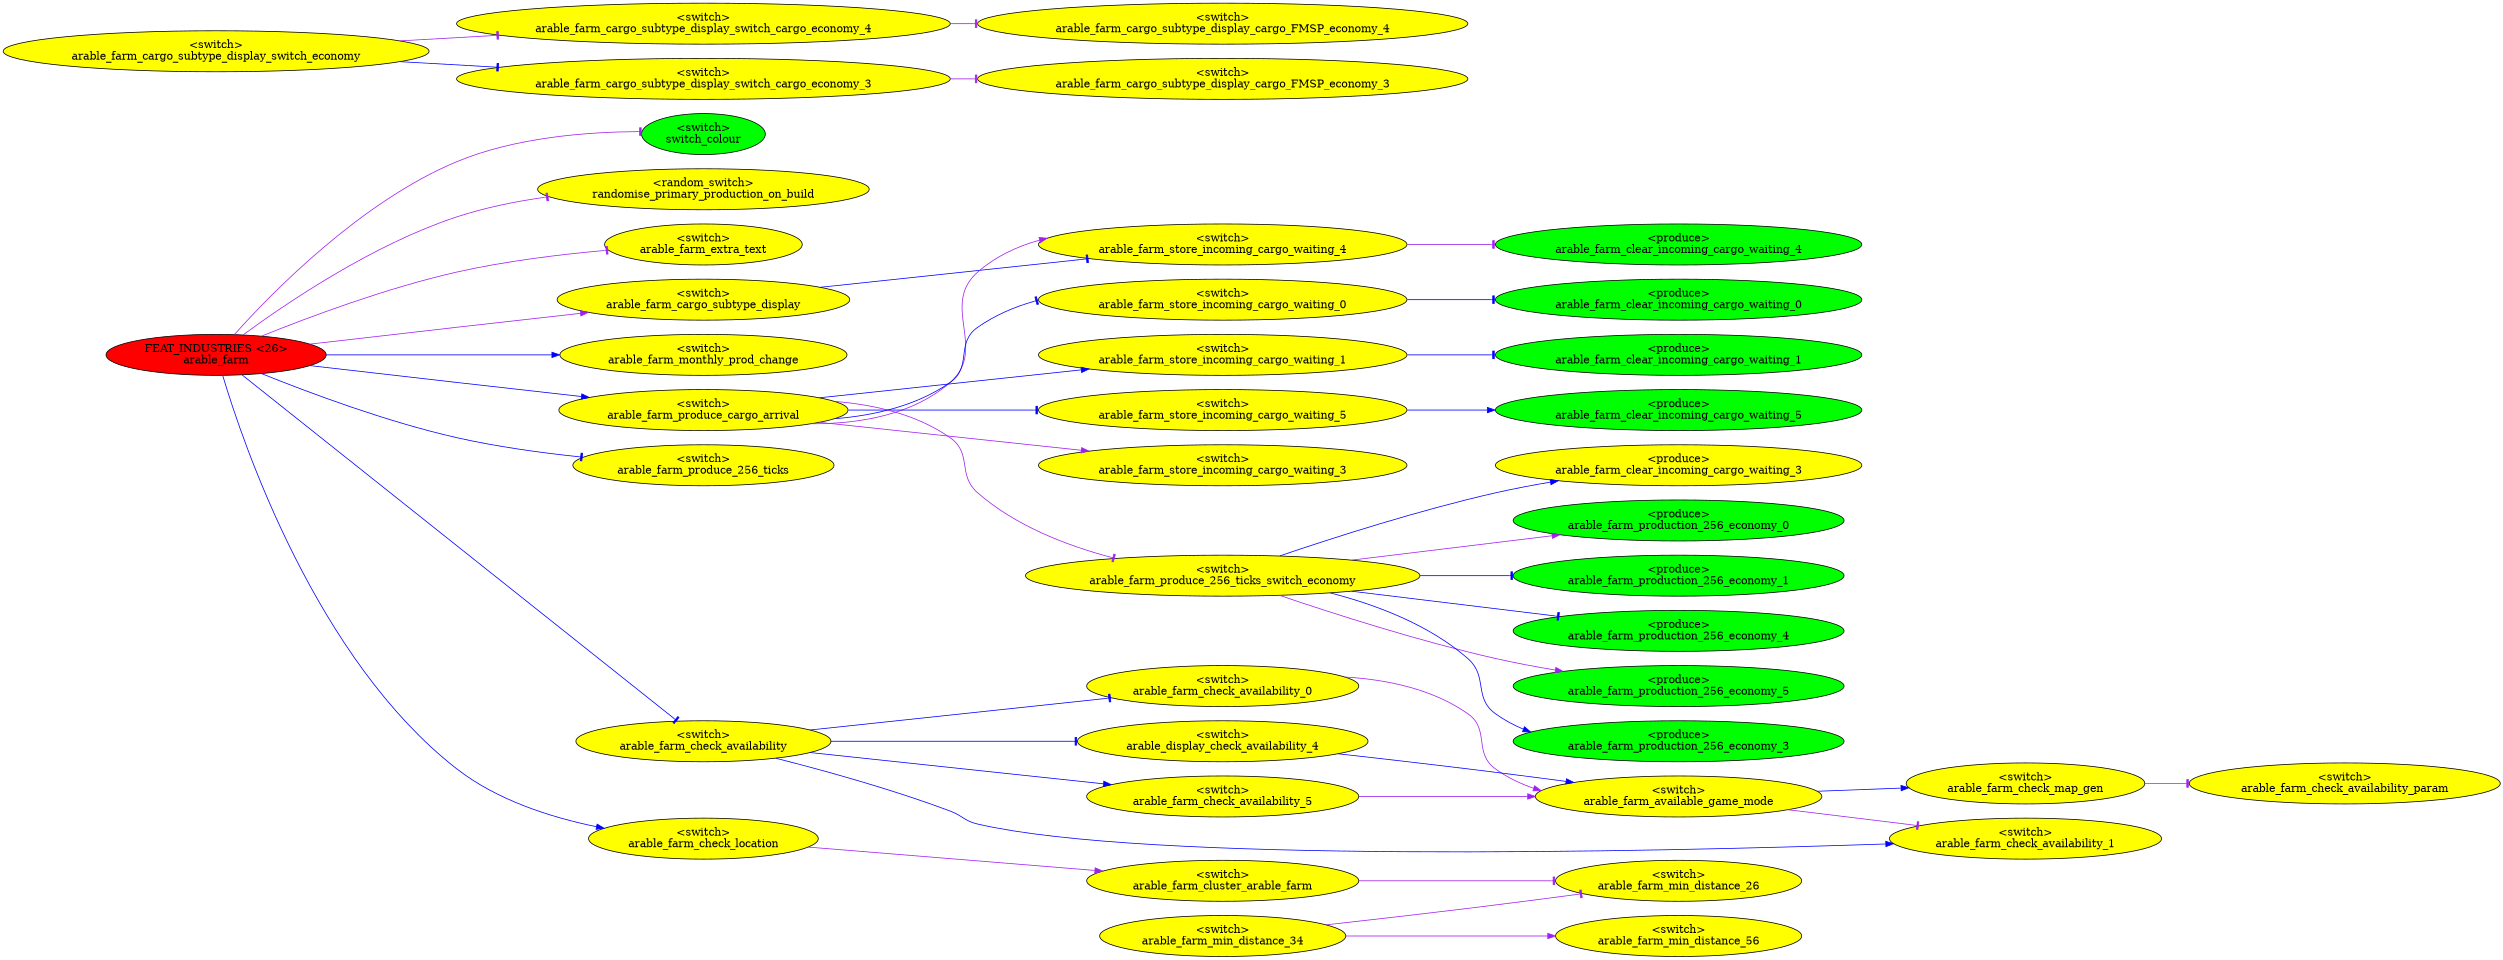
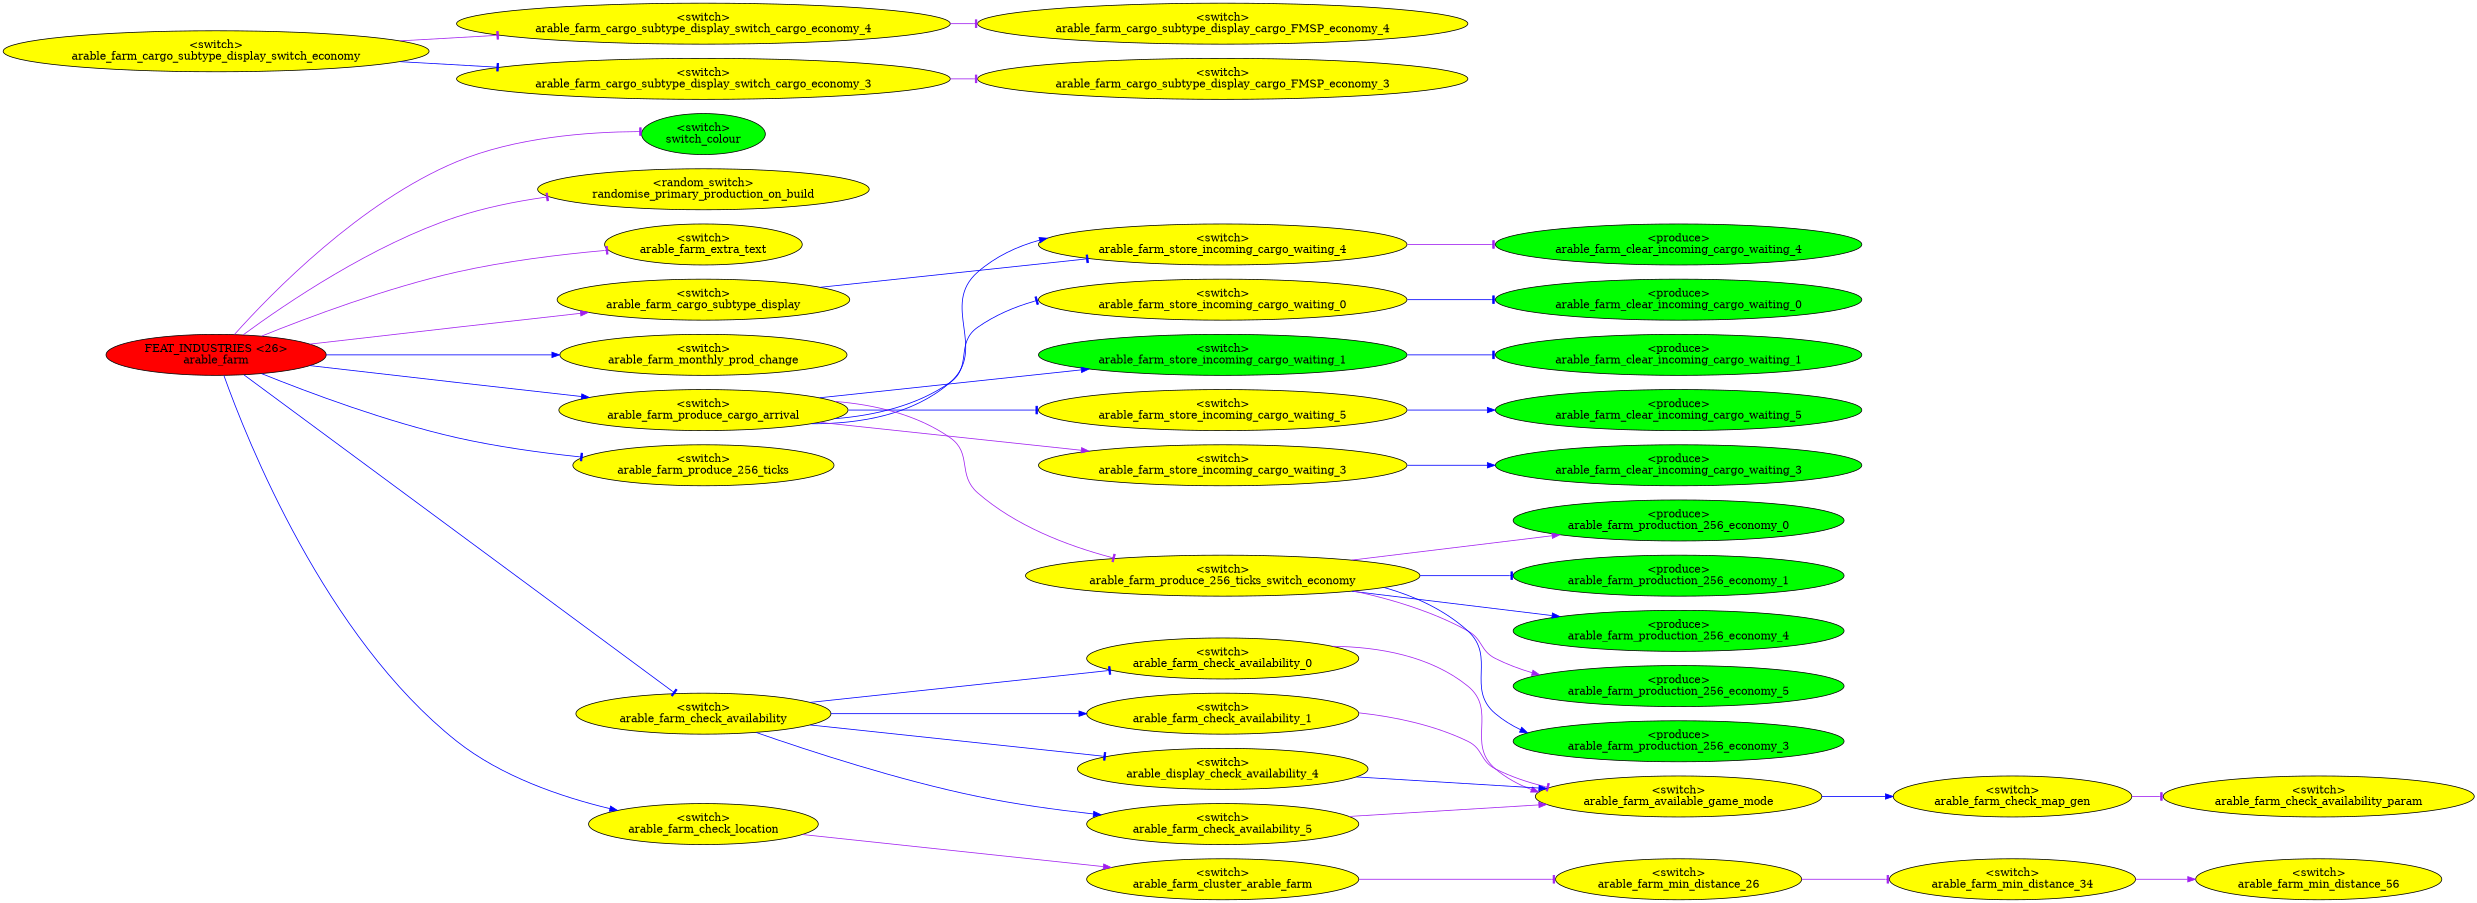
edge "<switch> arable_farm_produce_cargo_arrival" -> "<switch> arable_farm_store_incoming_cargo_waiting_4": color purple -> blue
node "<switch> arable_farm_store_incoming_cargo_waiting_1": fillcolor yellow -> green
node "<produce> arable_farm_clear_incoming_cargo_waiting_3": fillcolor yellow -> green
edge "<switch> arable_farm_produce_256_ticks_switch_economy" -> "<produce> arable_farm_clear_incoming_cargo_waiting_3": now "<switch> arable_farm_store_incoming_cargo_waiting_3" -> "<produce> arable_farm_clear_incoming_cargo_waiting_3"
edge "<switch> arable_farm_produce_256_ticks_switch_economy" -> "<produce> arable_farm_production_256_economy_4": arrowhead tee -> normal
edge "<switch> arable_farm_available_game_mode" -> "<switch> arable_farm_check_availability_1": reversed
edge "<switch> arable_farm_min_distance_34" -> "<switch> arable_farm_min_distance_26": reversed
